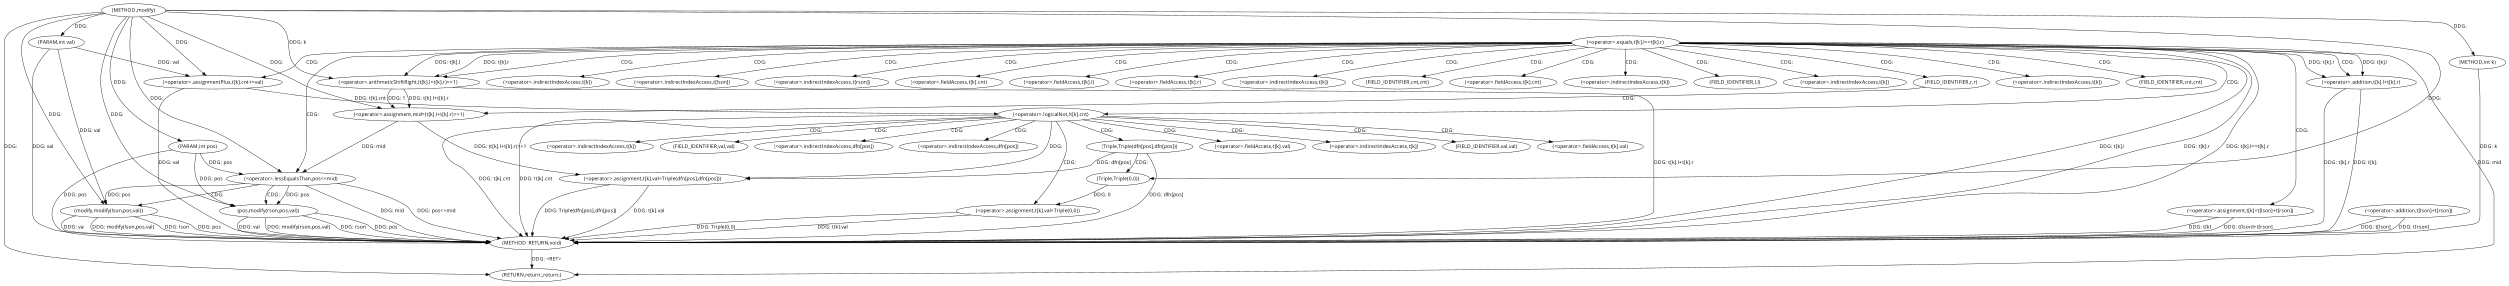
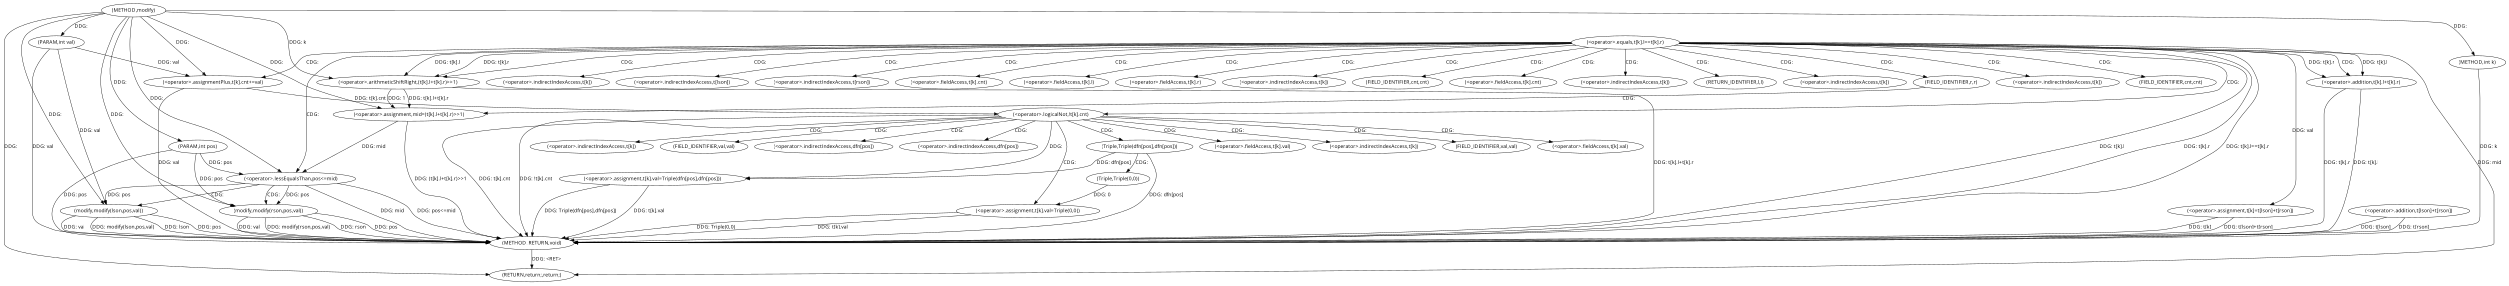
edge "(METHOD,modify)" -> "(Triple,Triple(0,0))": removed, label "DDG:"
node "(FIELD_IDENTIFIER,l,l)": label "(FIELD_IDENTIFIER,l,l)" -> "(RETURN_IDENTIFIER,l,l)"
edge "(<operator>.equals,t[k].l==t[k].r)" -> "(<operator>.assignment,t[k]=t[lson]+t[rson])": label "CDG: " -> "DDG: val"
edge "(<operator>.assignment,mid=(t[k].l+t[k].r)>>1)" -> "(<operator>.assignment,t[k].val=Triple(dfn[pos],dfn[pos]))": now "(<operator>.assignment,mid=(t[k].l+t[k].r)>>1)" -> "(METHOD_RETURN,void)"
node "(pos,modify(rson,pos,val))": label "(pos,modify(rson,pos,val))" -> "(modify,modify(rson,pos,val))"
